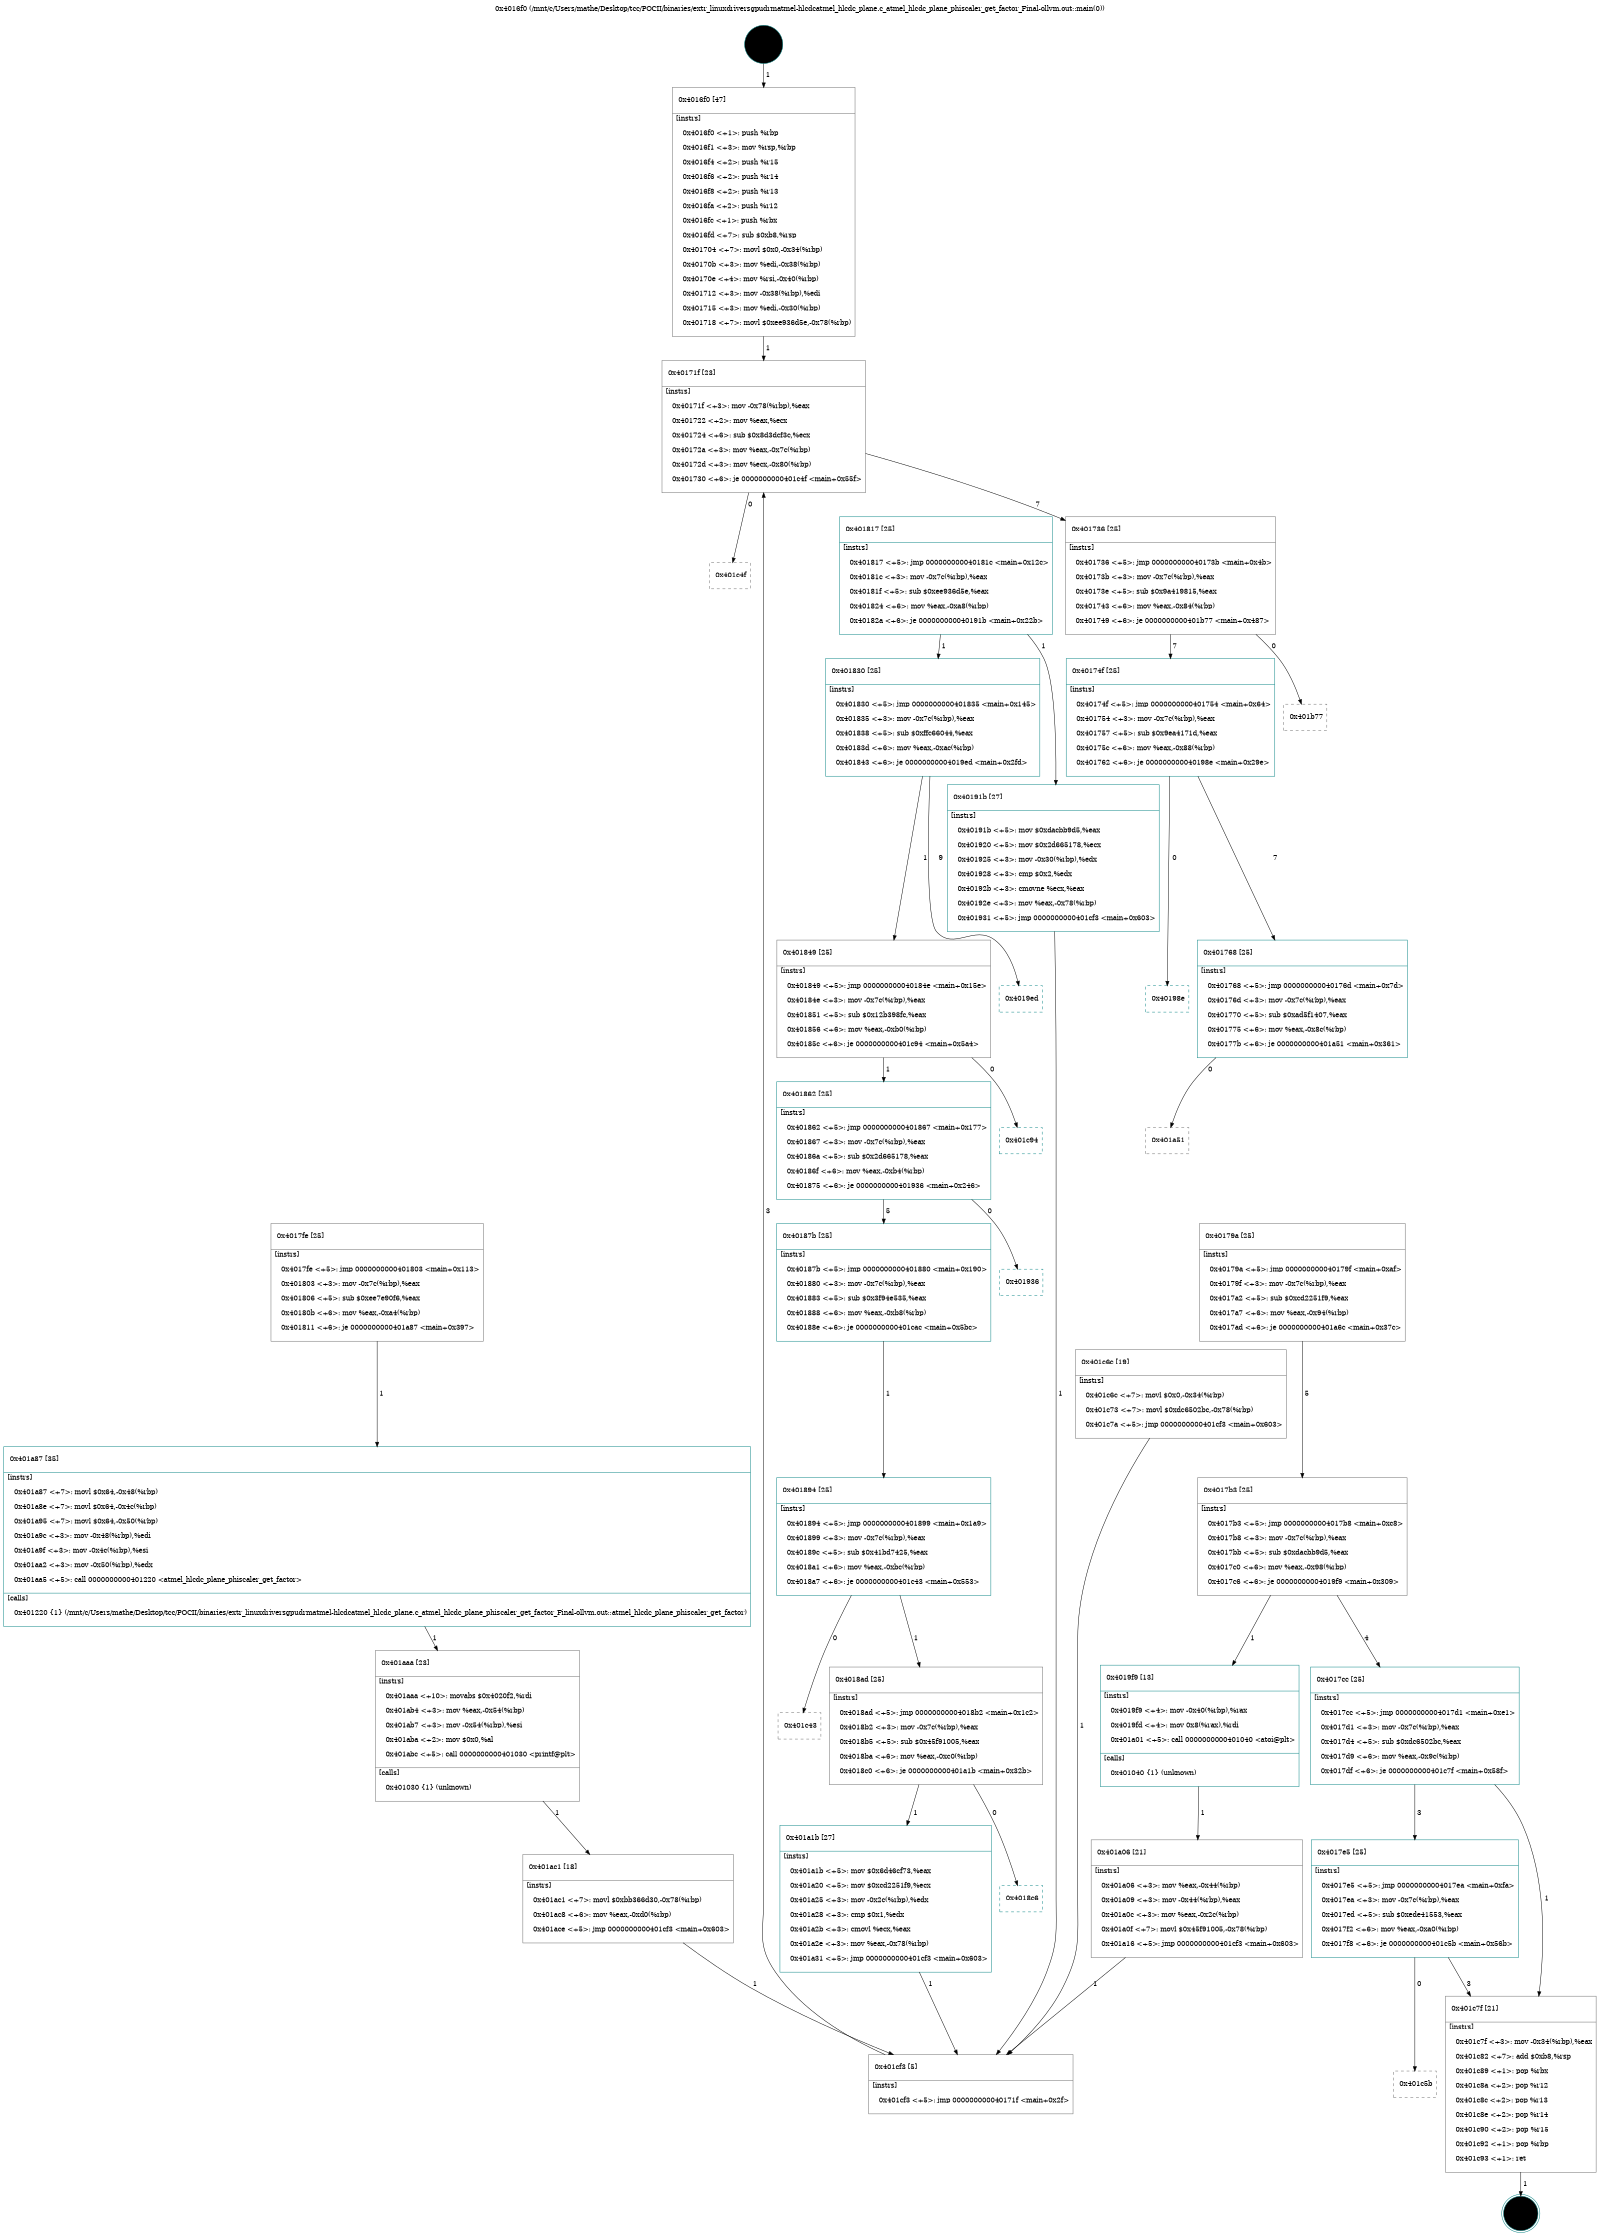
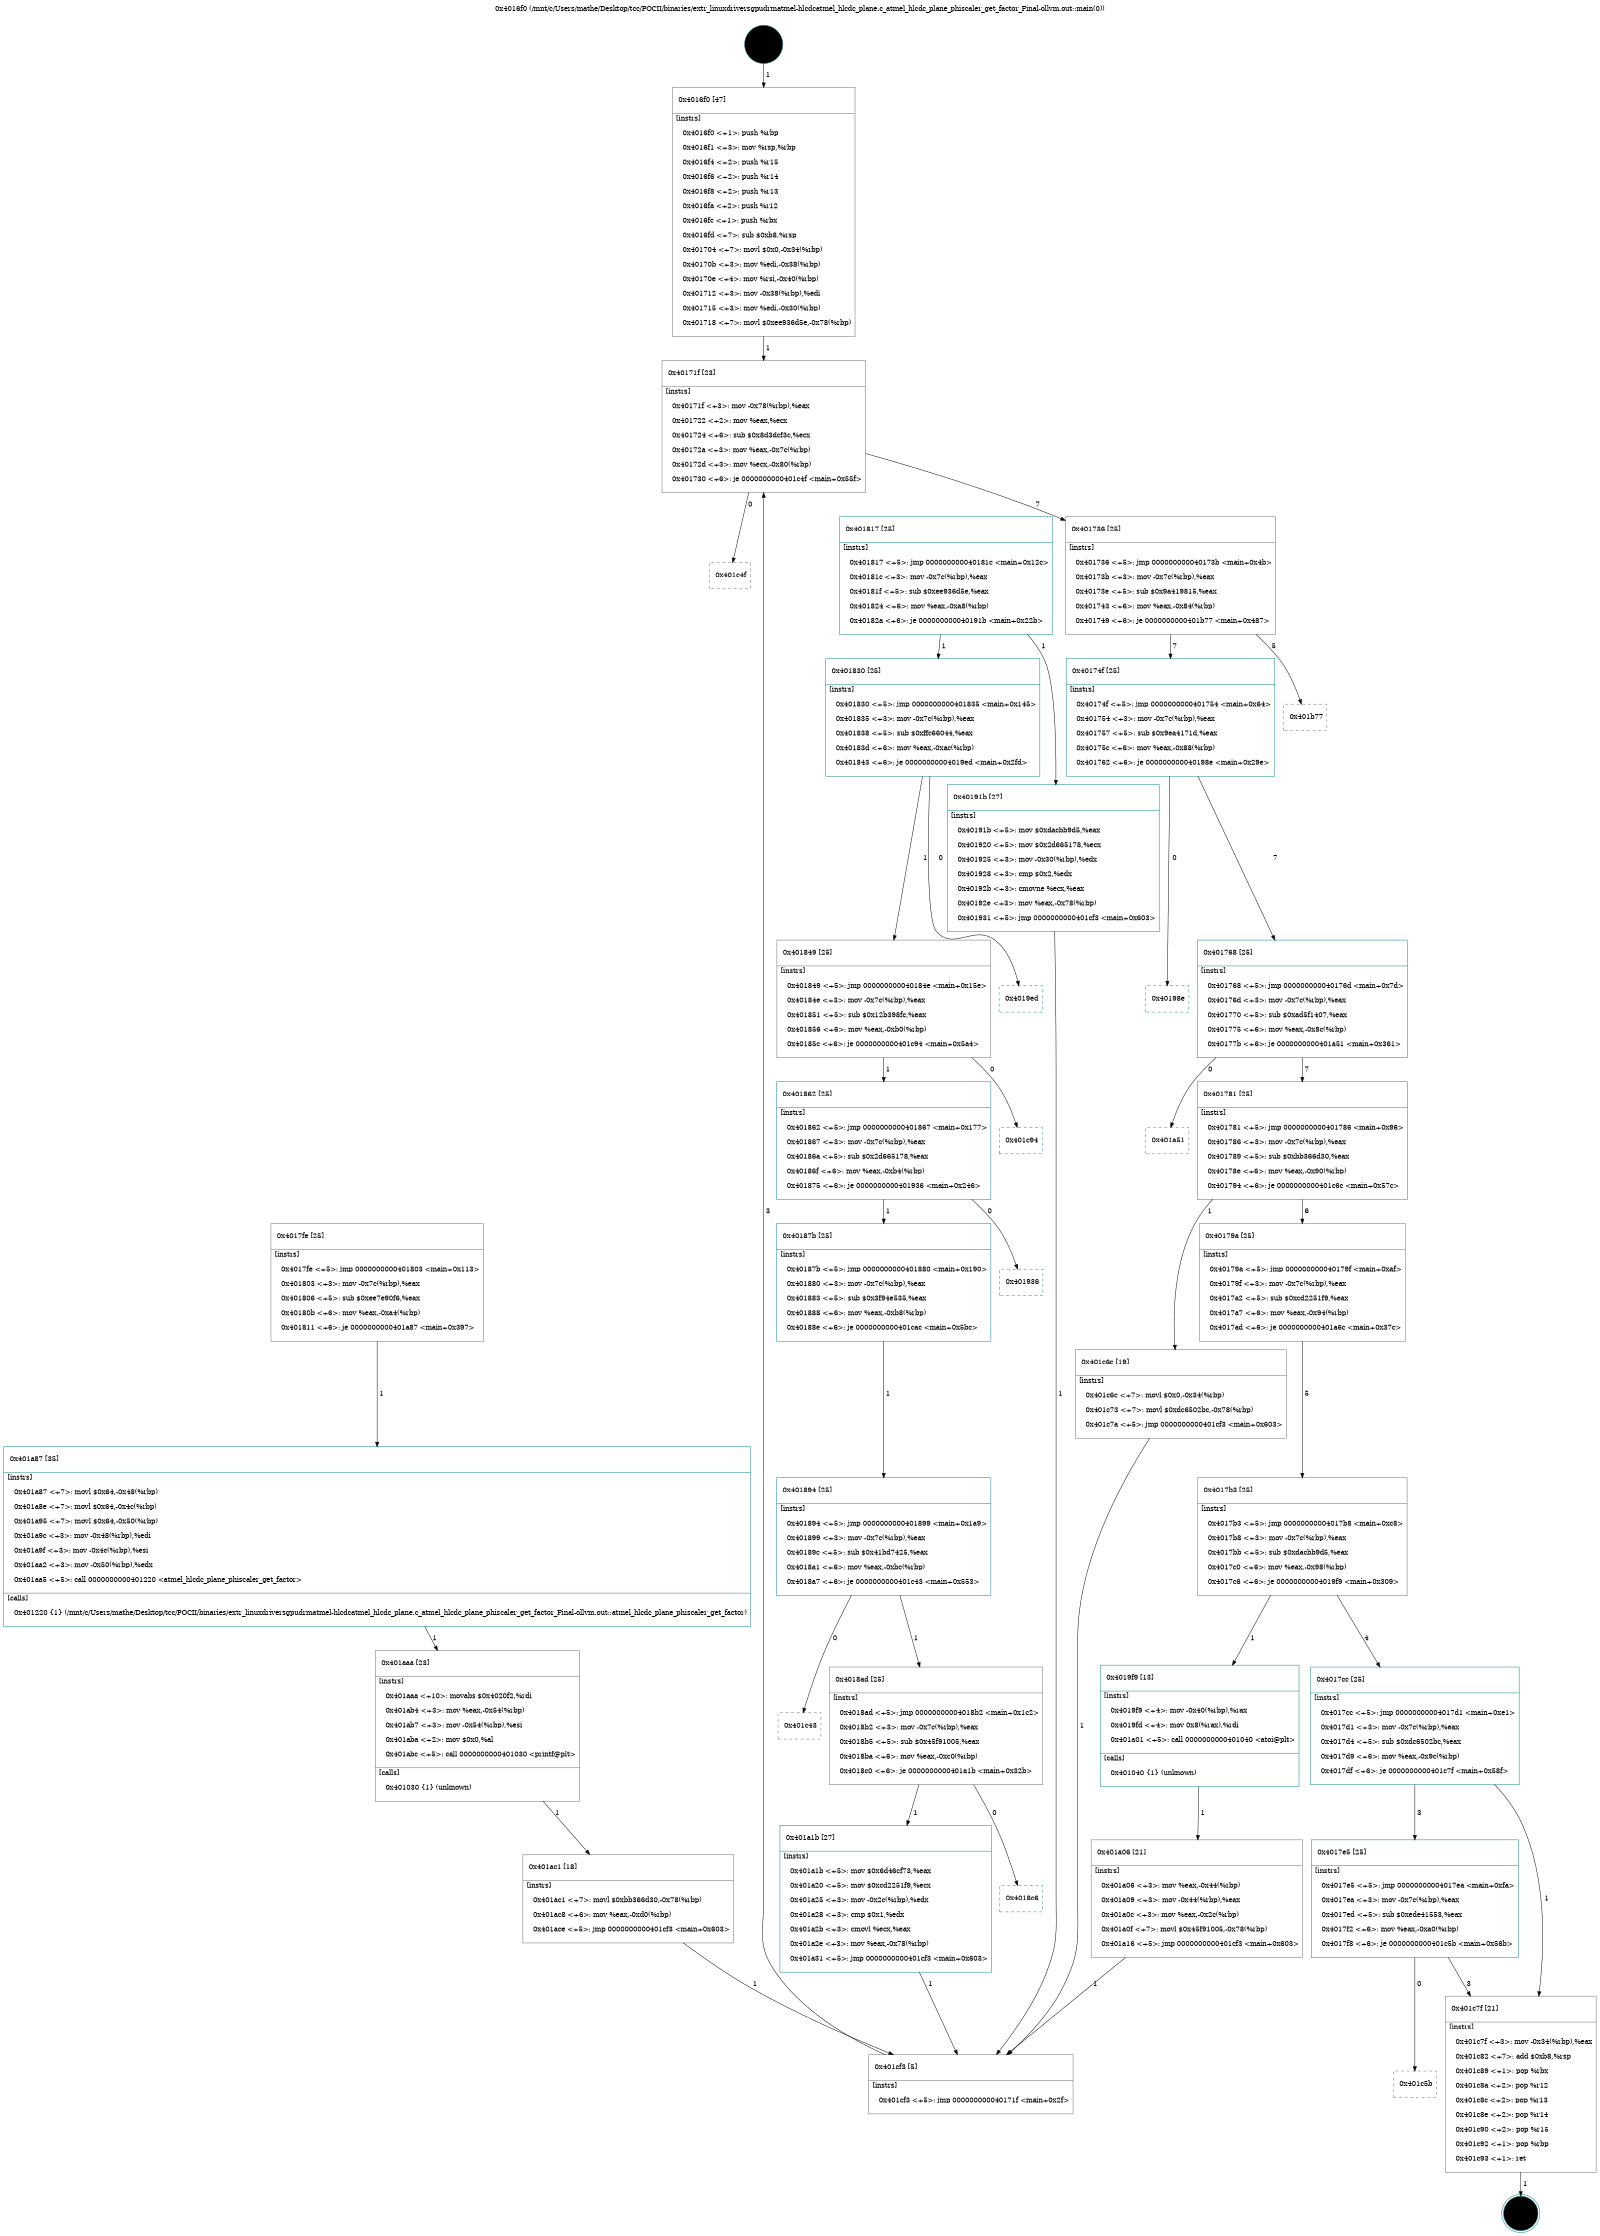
edge "0x401736 [25]" -> "0x401b77": label " 0" -> " 5"
edge "0x401830 [25]" -> "0x4019ed": label " 9" -> " 0"
node "0x401781 [25]": added
edge "0x401862 [25]" -> "0x40187b [25]": label " 5" -> " 1"
